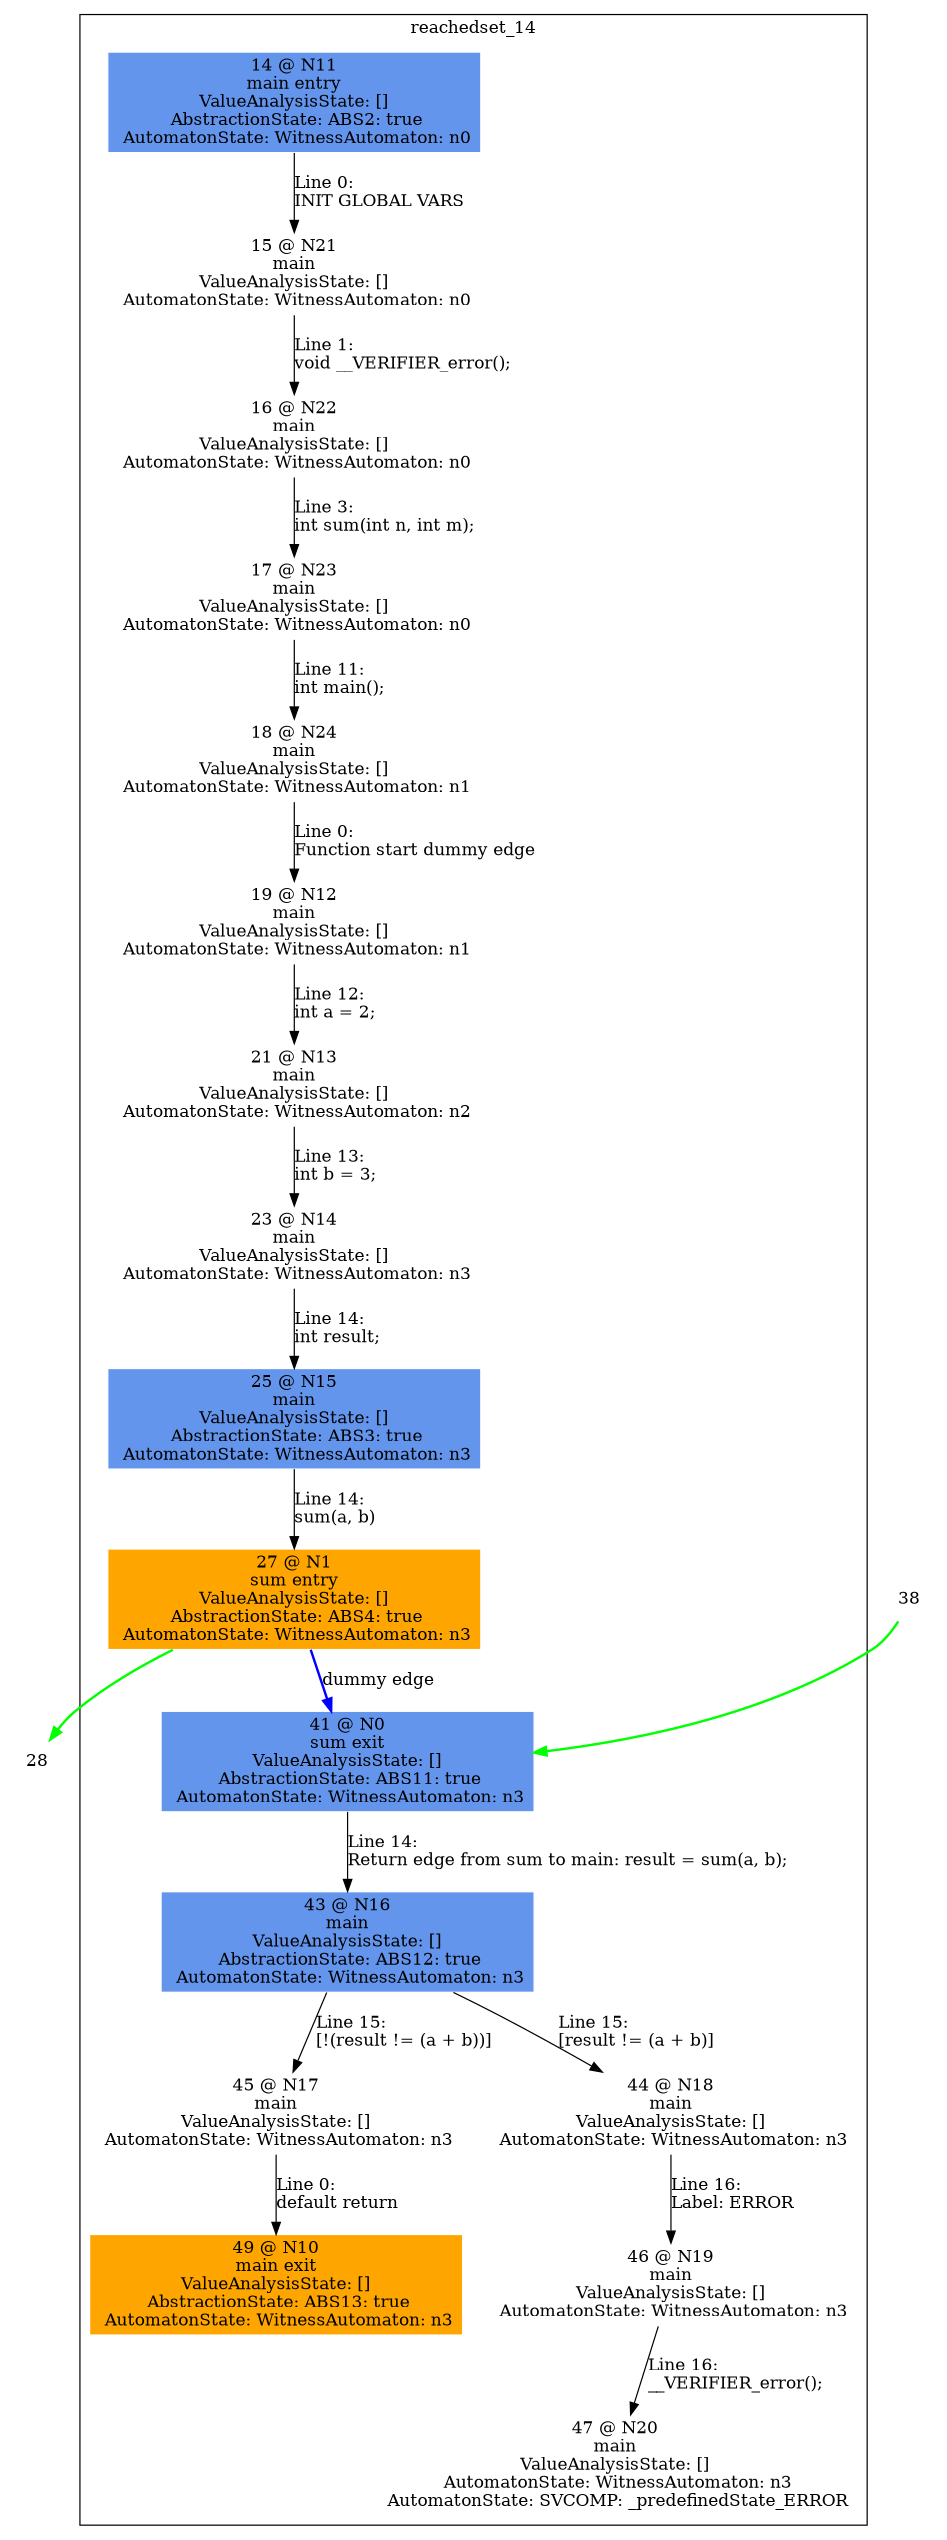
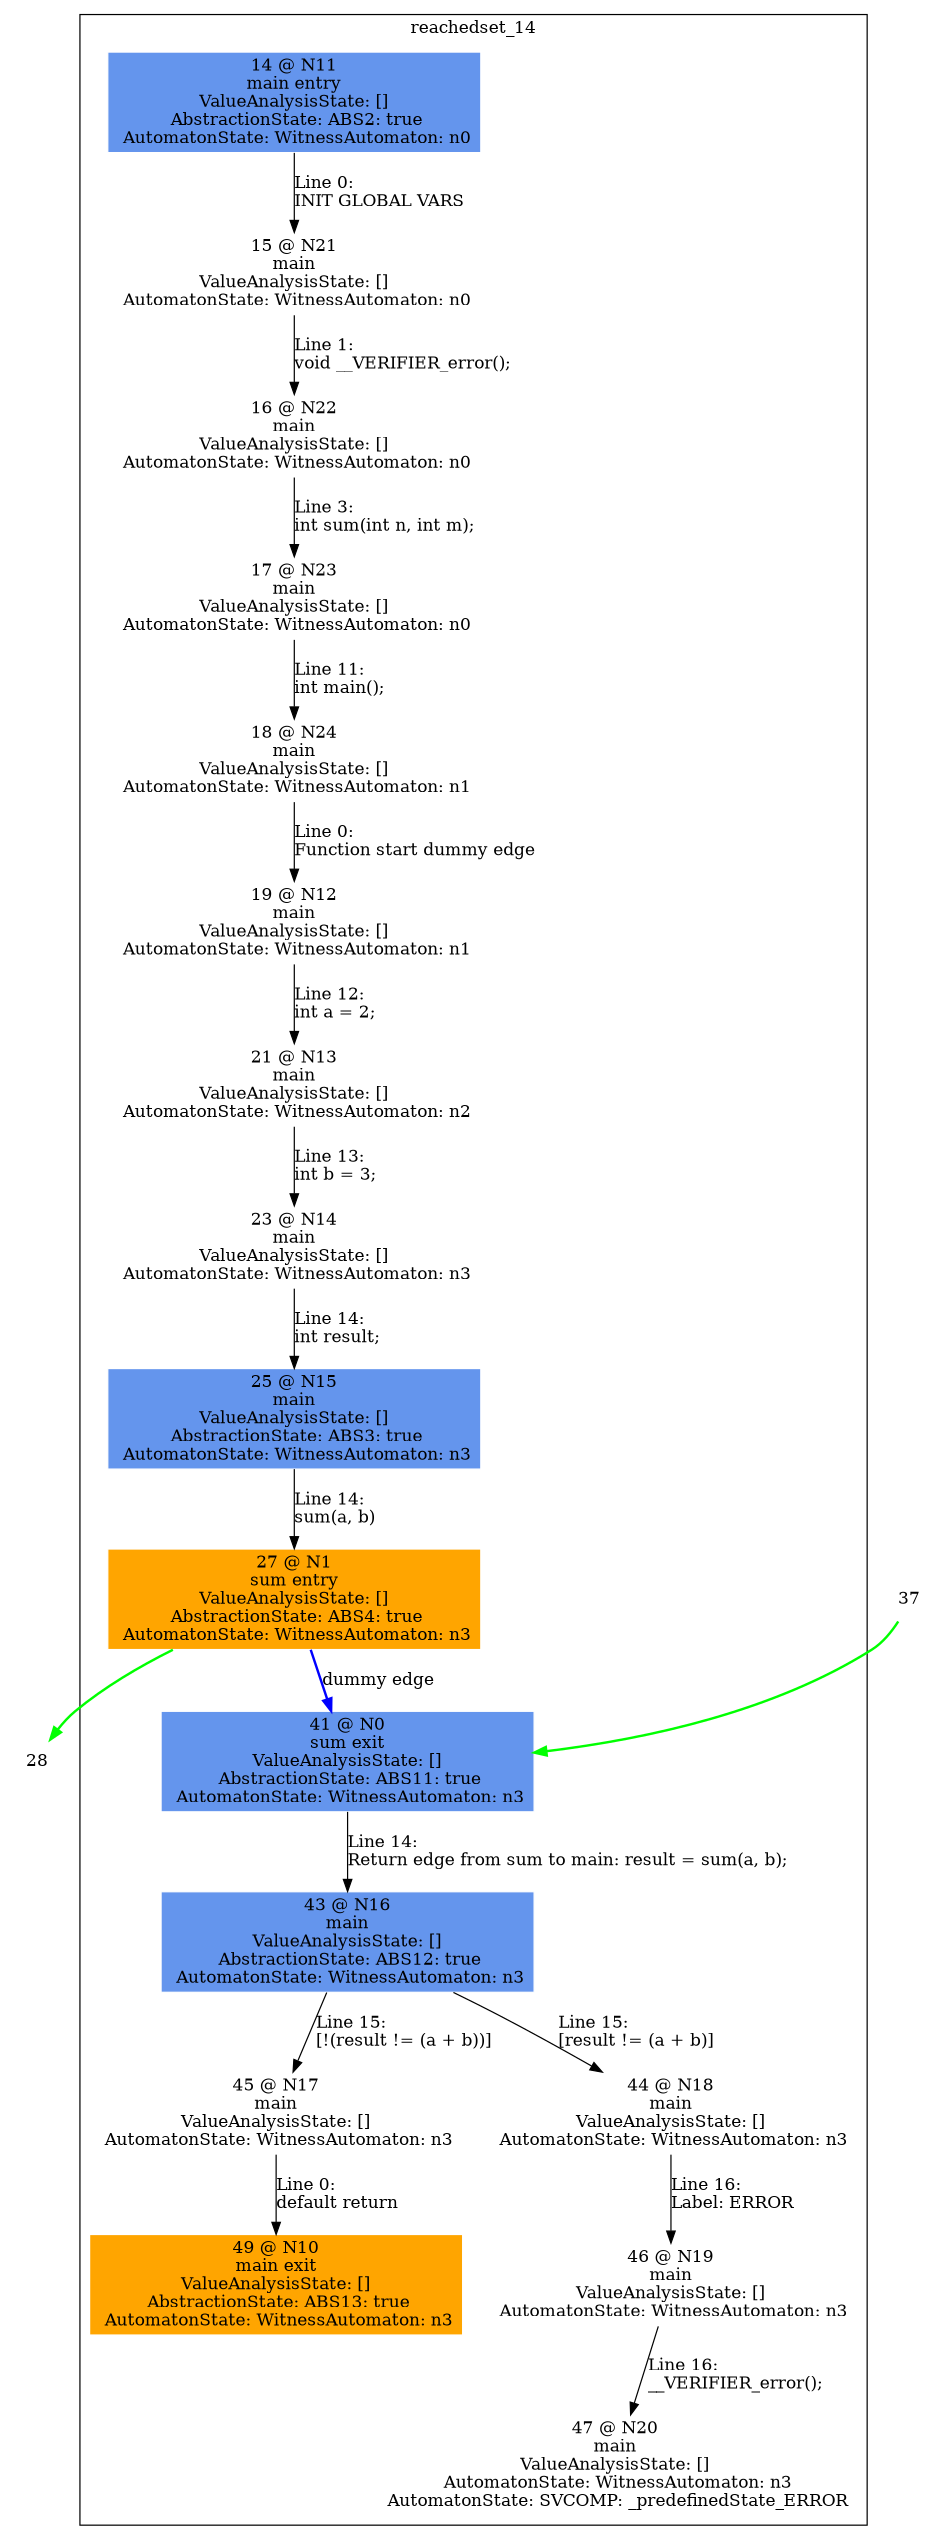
node "38": label "38" -> "37"
